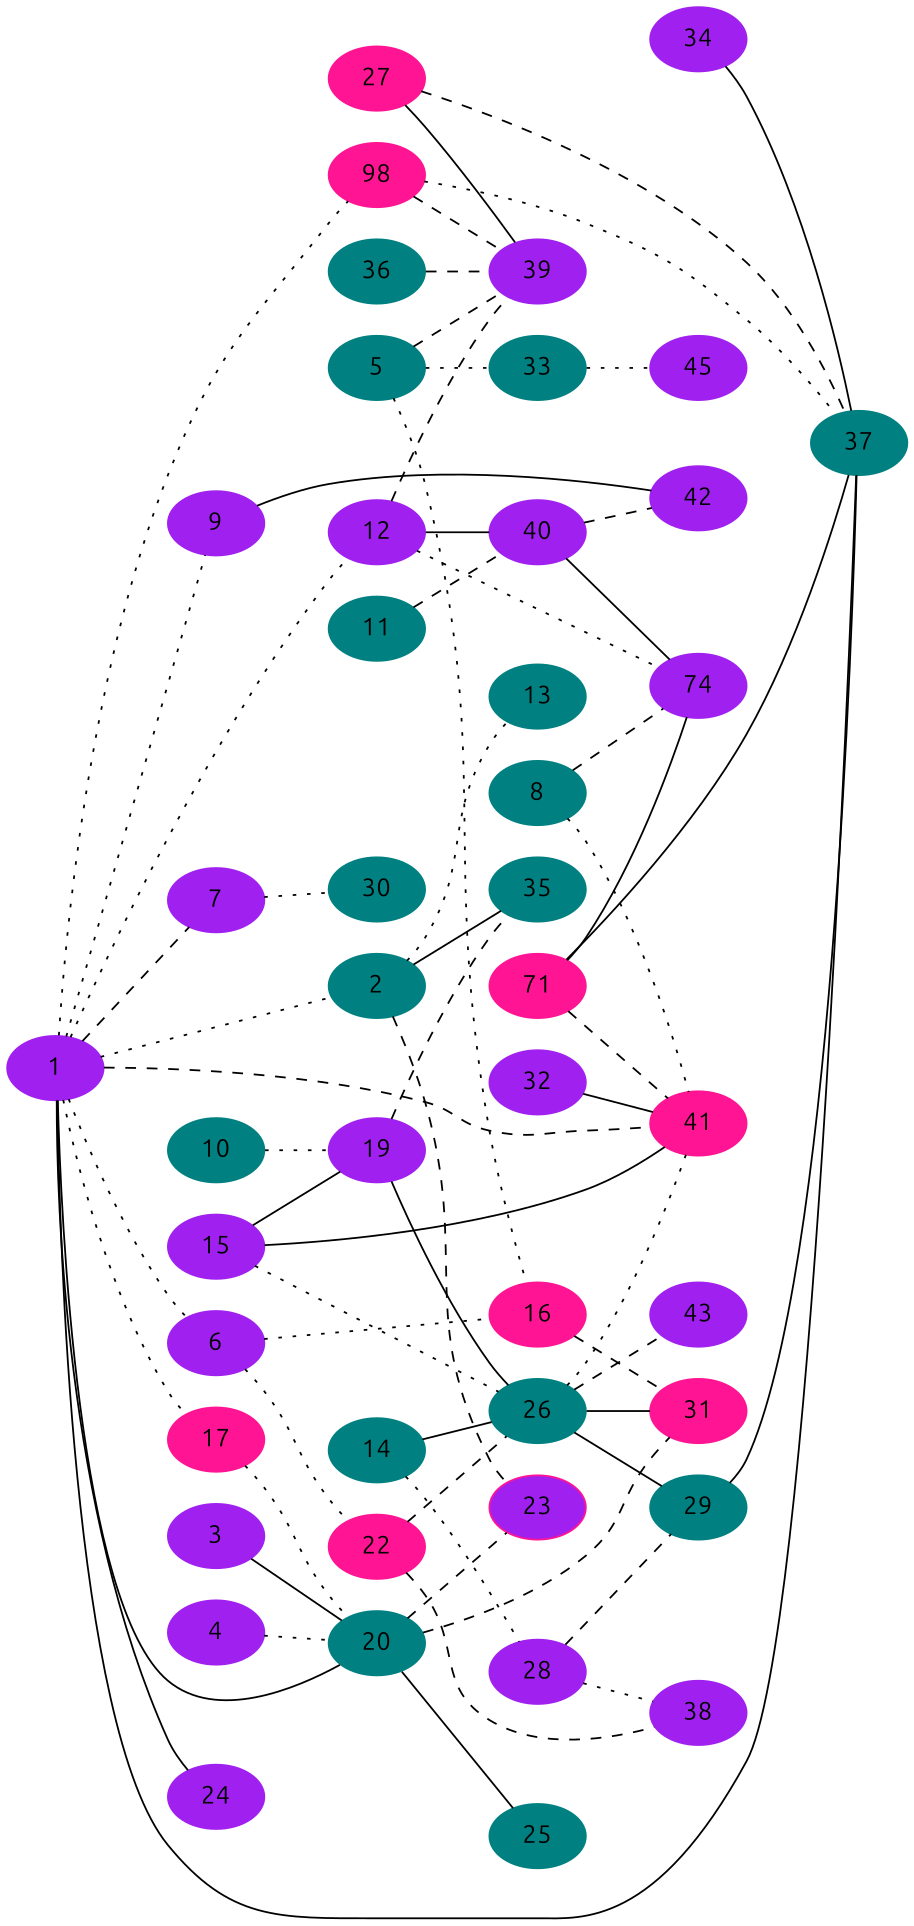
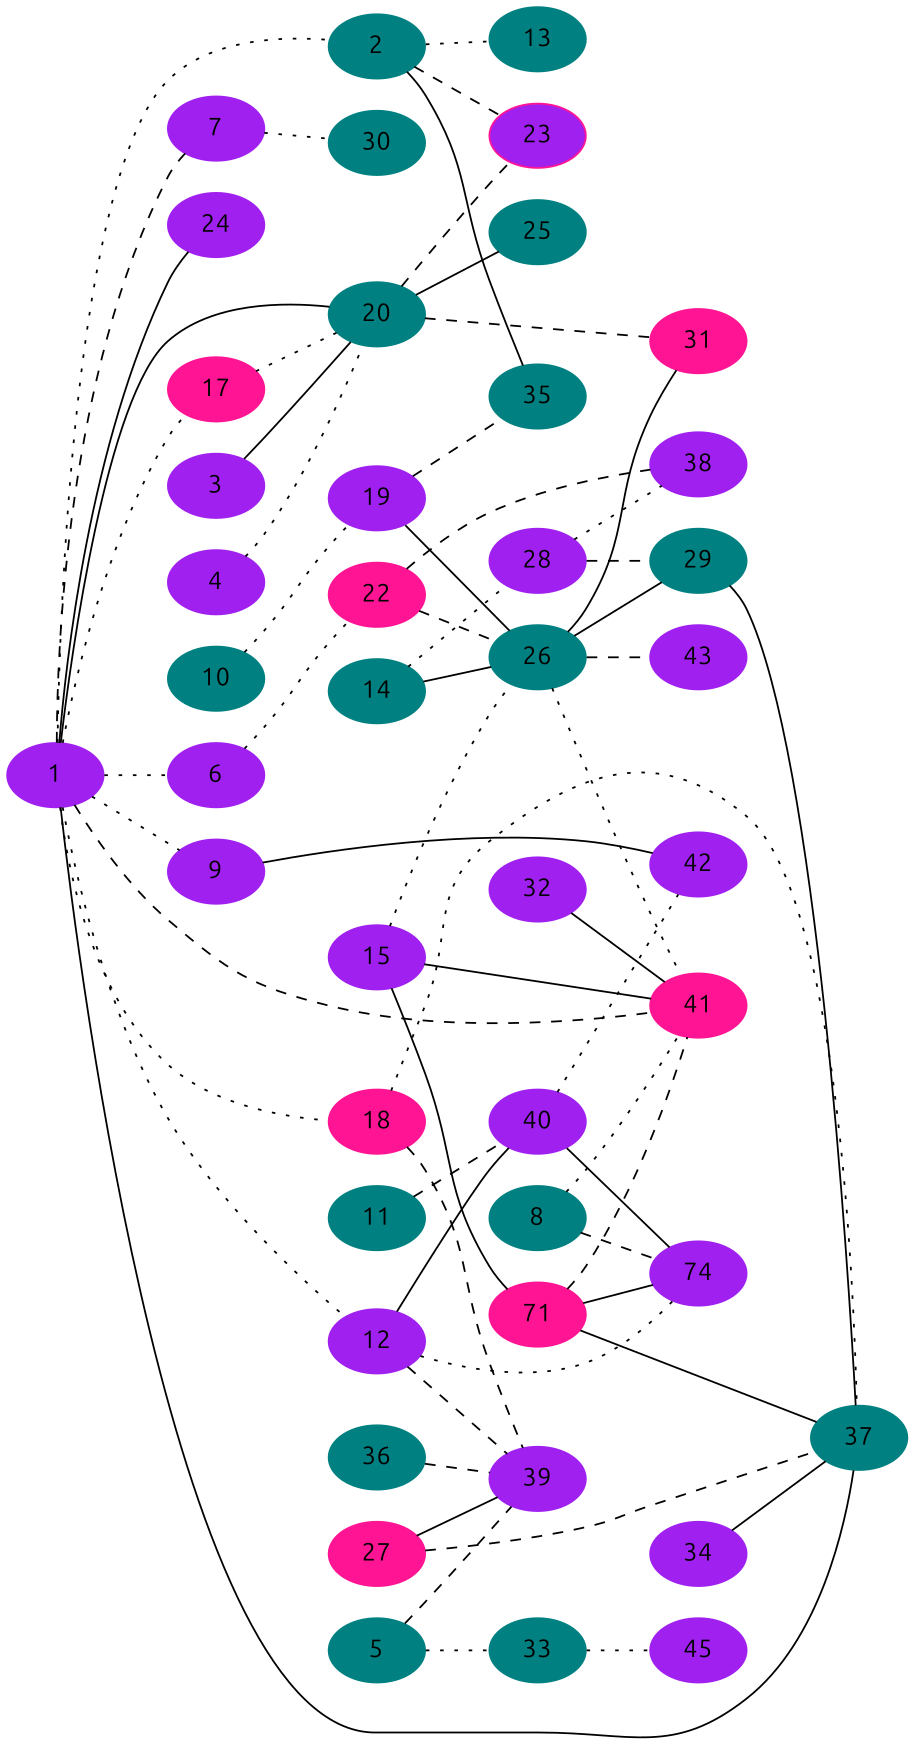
node "98": label "98" -> "18"
edge "42" -- "40": style dashed -> dotted
edge "19" -- "15": now "71" -- "15"
node "16": removed
